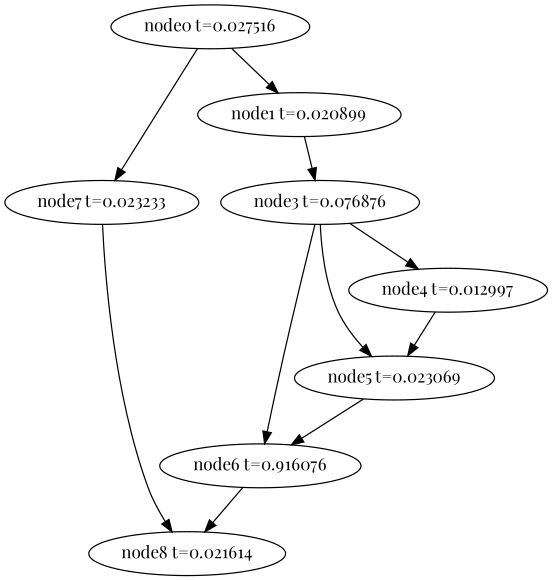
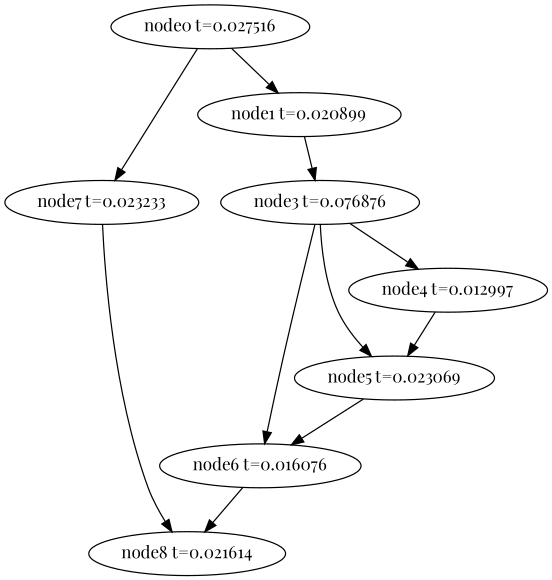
node "node6 t=0.916076": label "node6 t=0.916076" -> "node6 t=0.016076"
